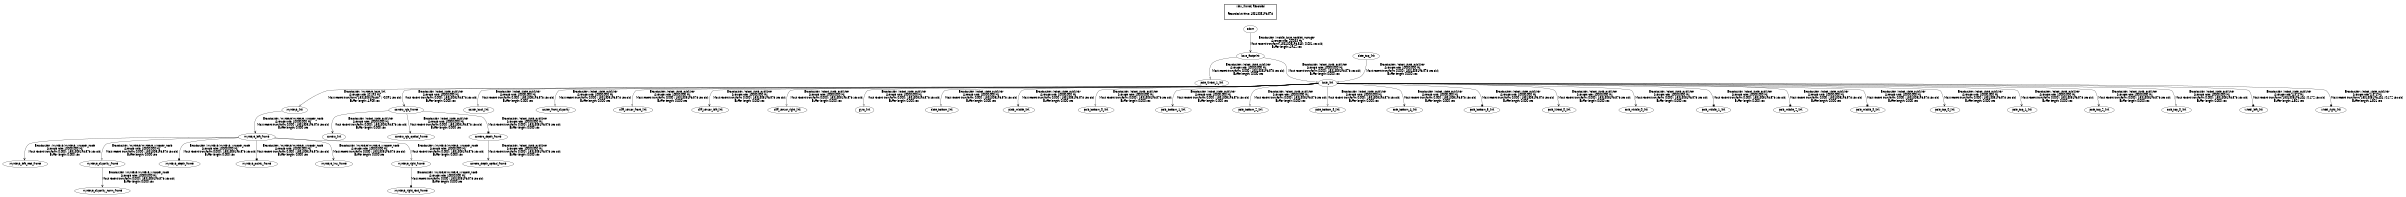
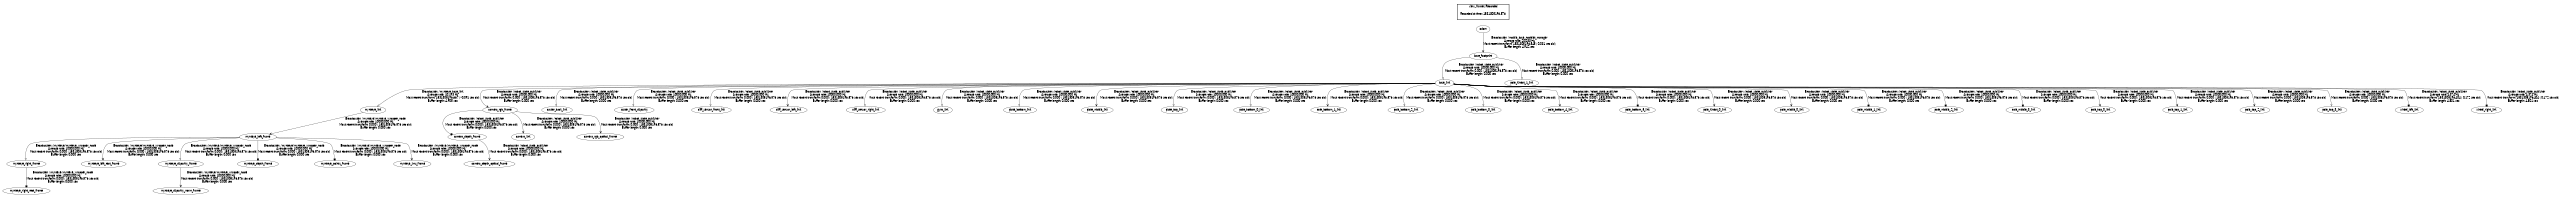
edge "plate_top_link" -> "base_link": reversed
